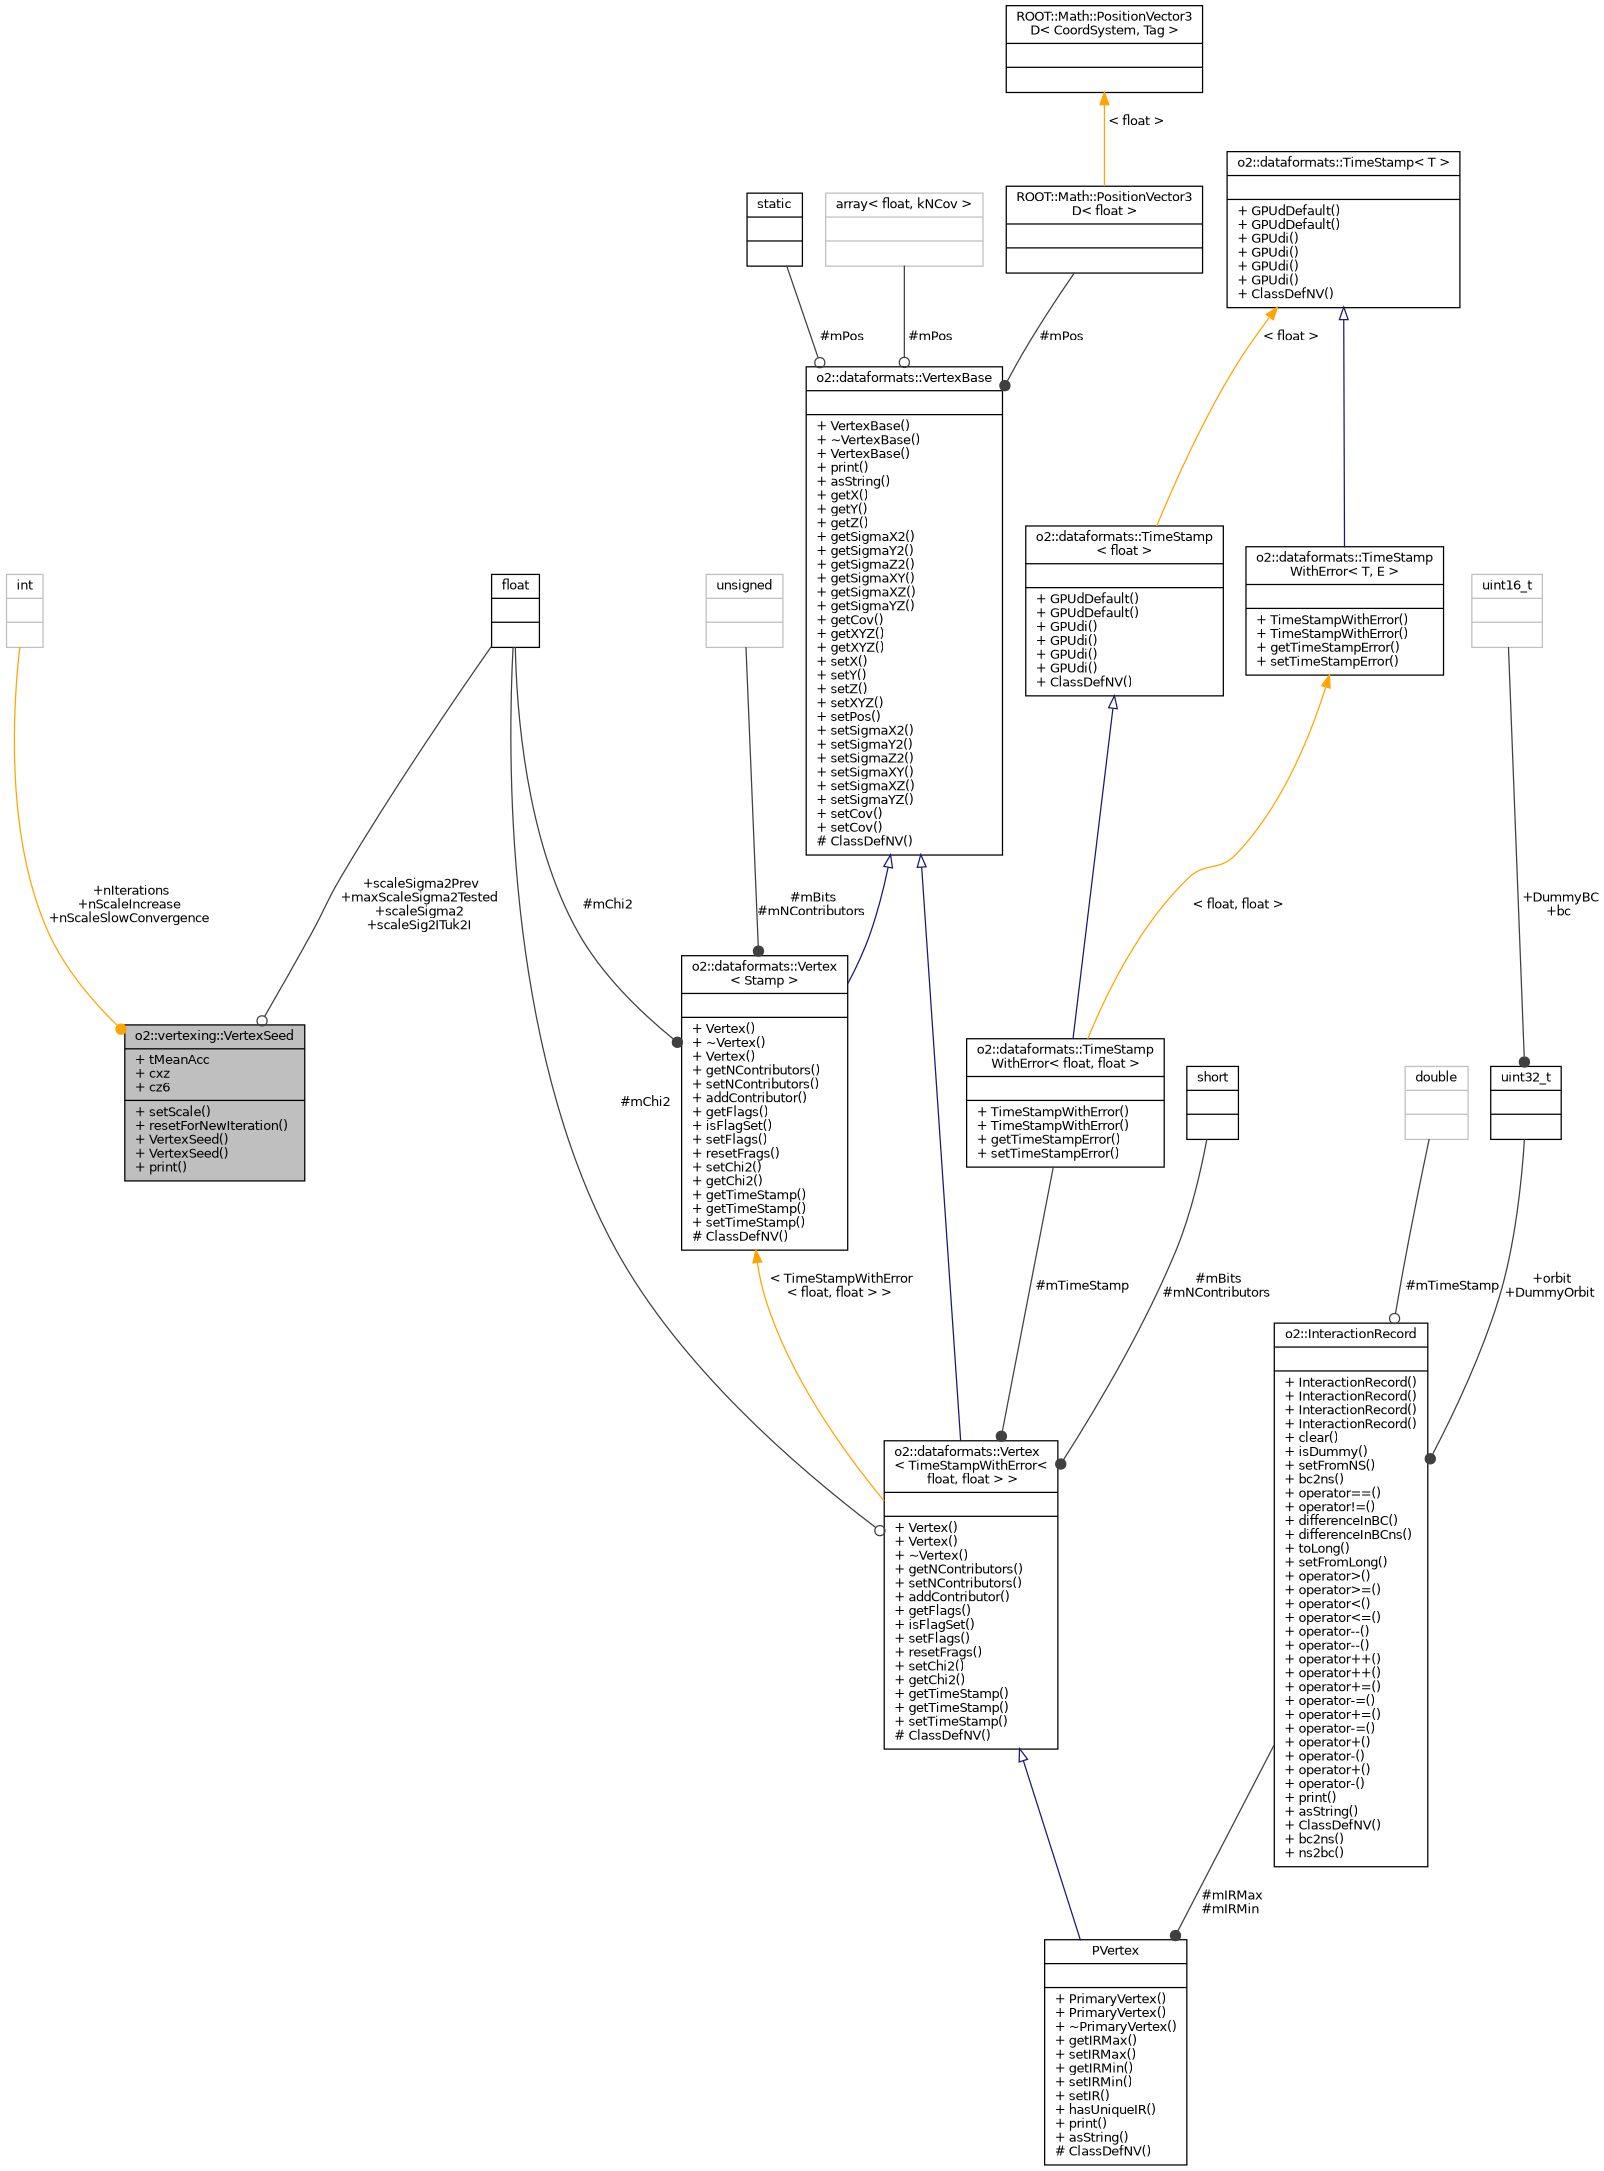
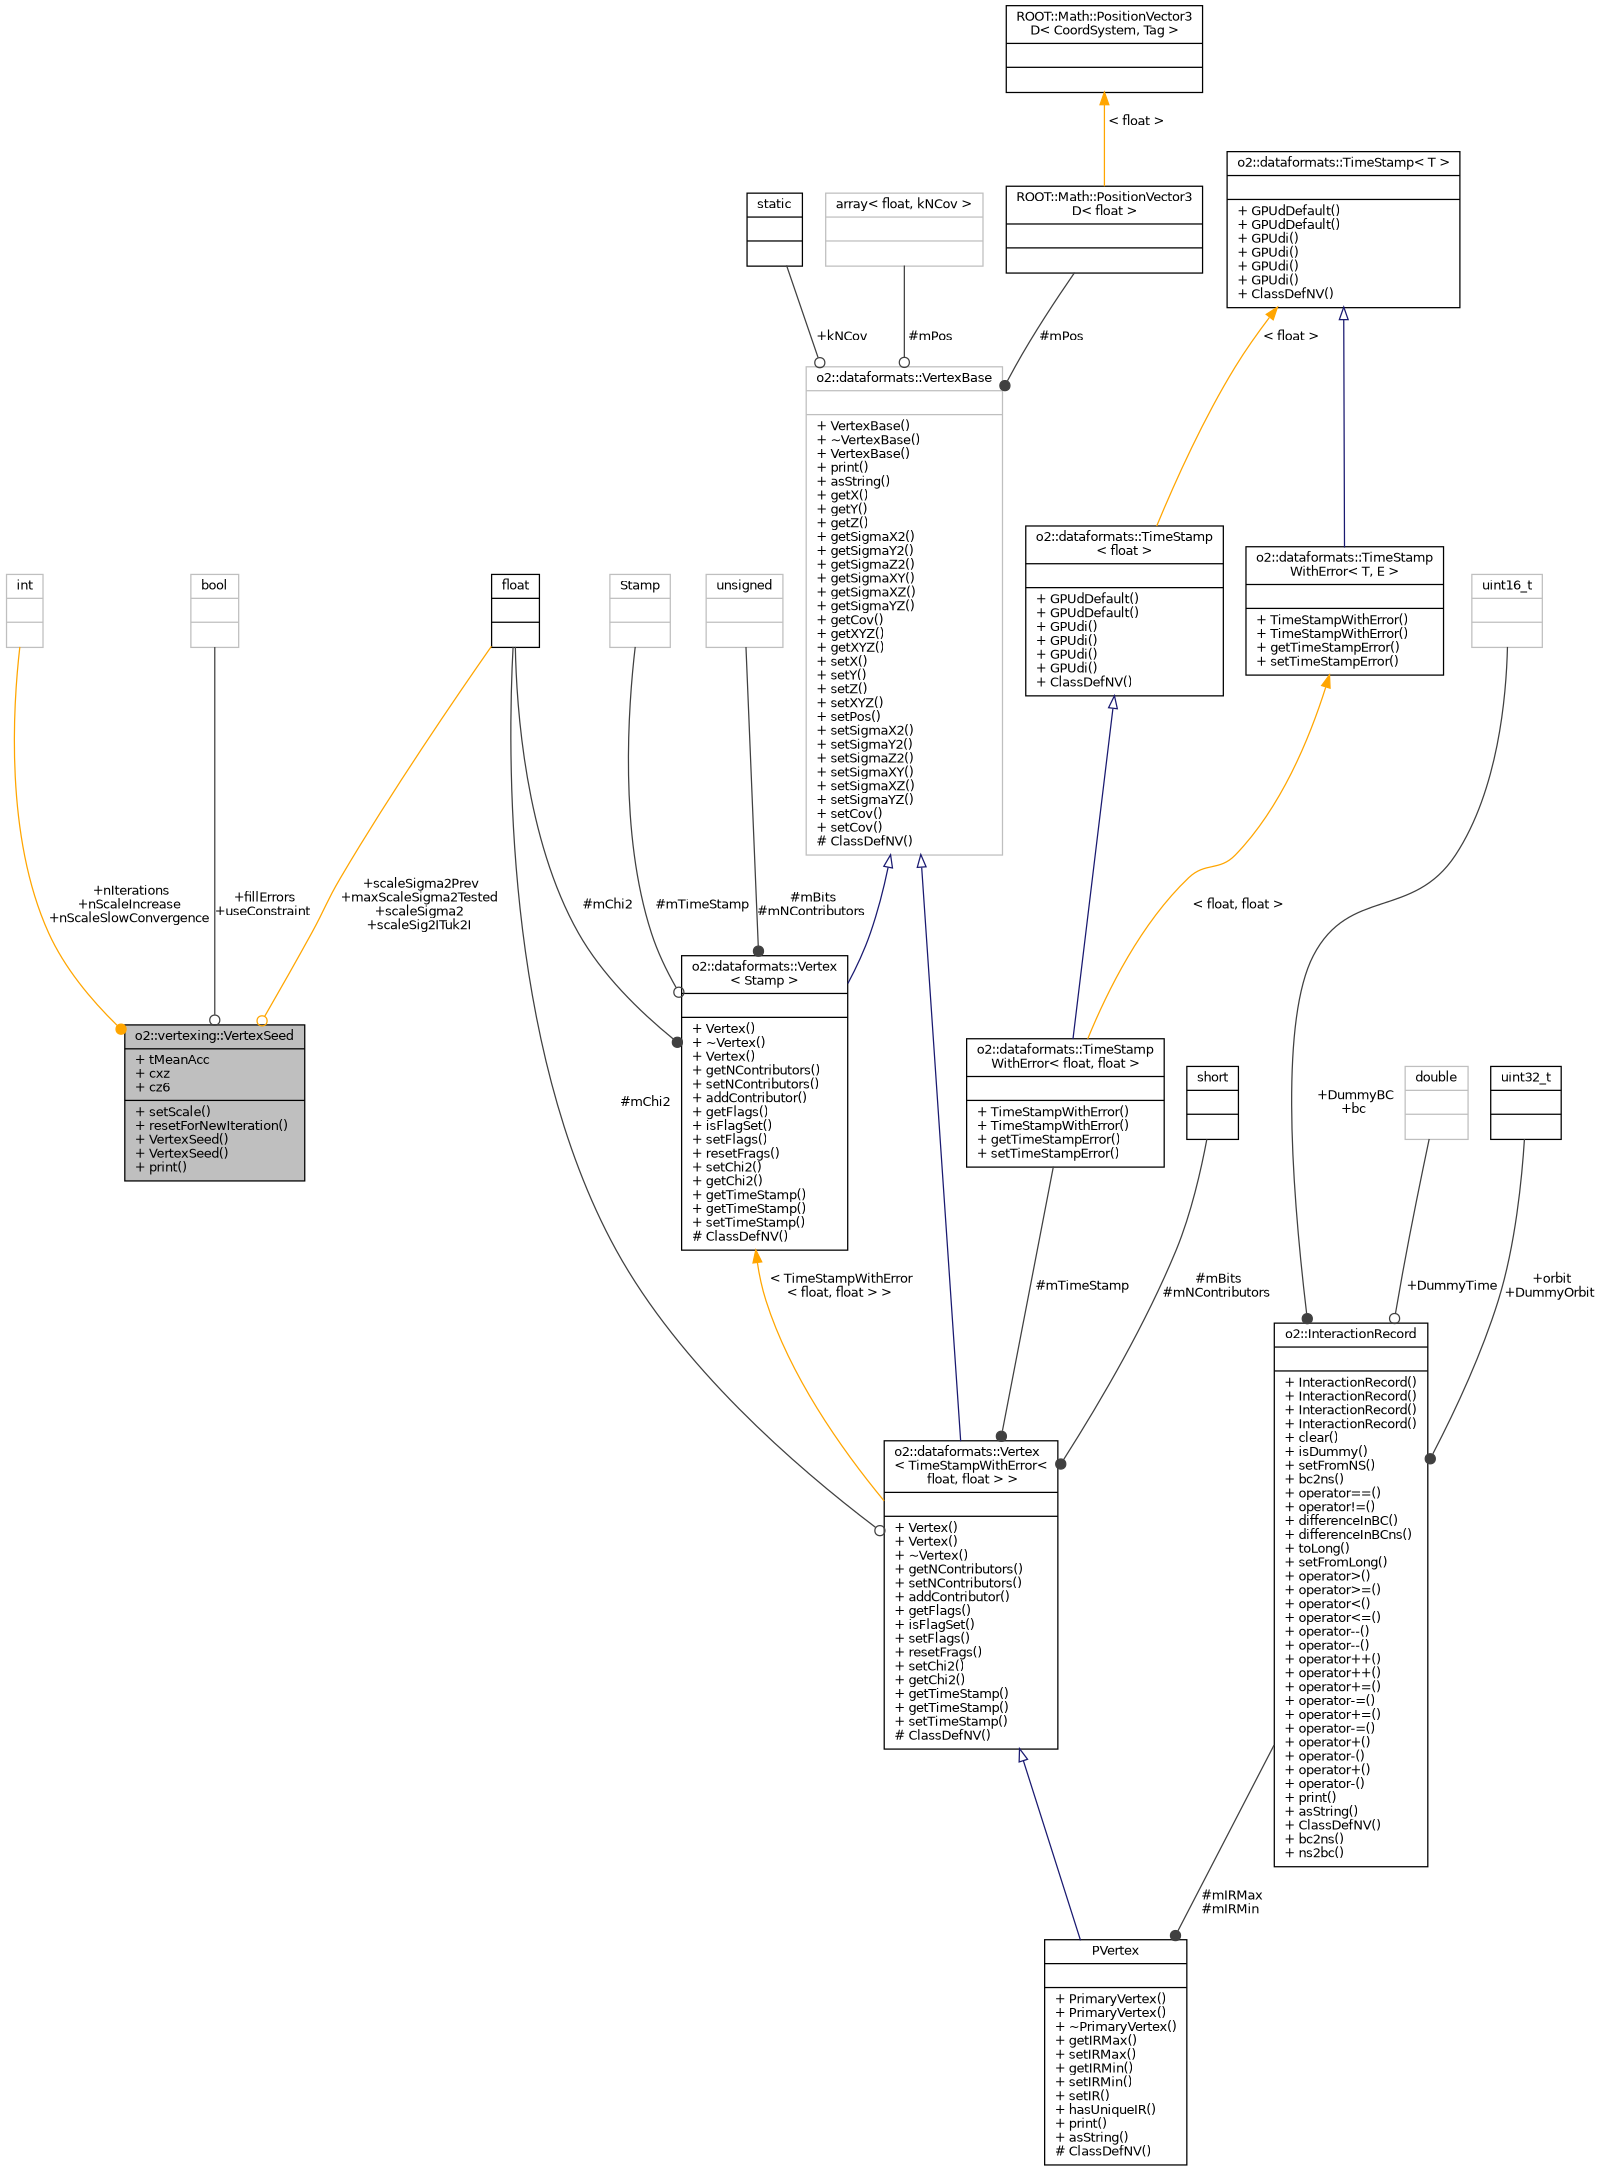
edge "static" -> "o2::dataformats::VertexBase": label " #mPos" -> " +kNCov"
node "bool": added
node "Stamp": added
node "o2::dataformats::VertexBase": color black -> grey75
edge "float" -> "o2::vertexing::VertexSeed": color grey25 -> orange
edge "uint16_t" -> "uint32_t": now "uint16_t" -> "o2::InteractionRecord"
edge "double" -> "o2::InteractionRecord": label " #mTimeStamp" -> " +DummyTime"
